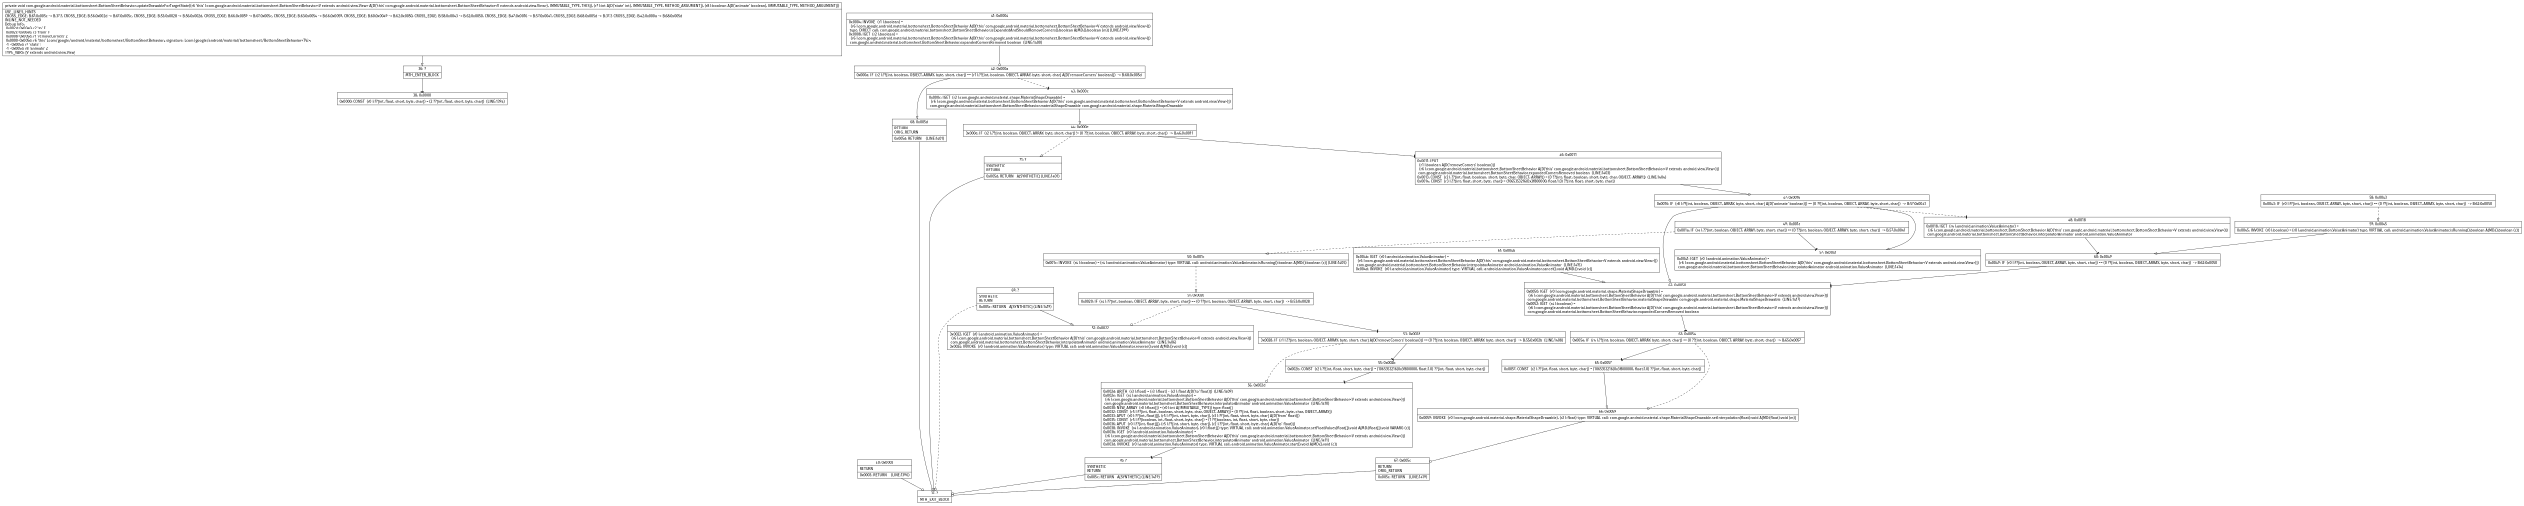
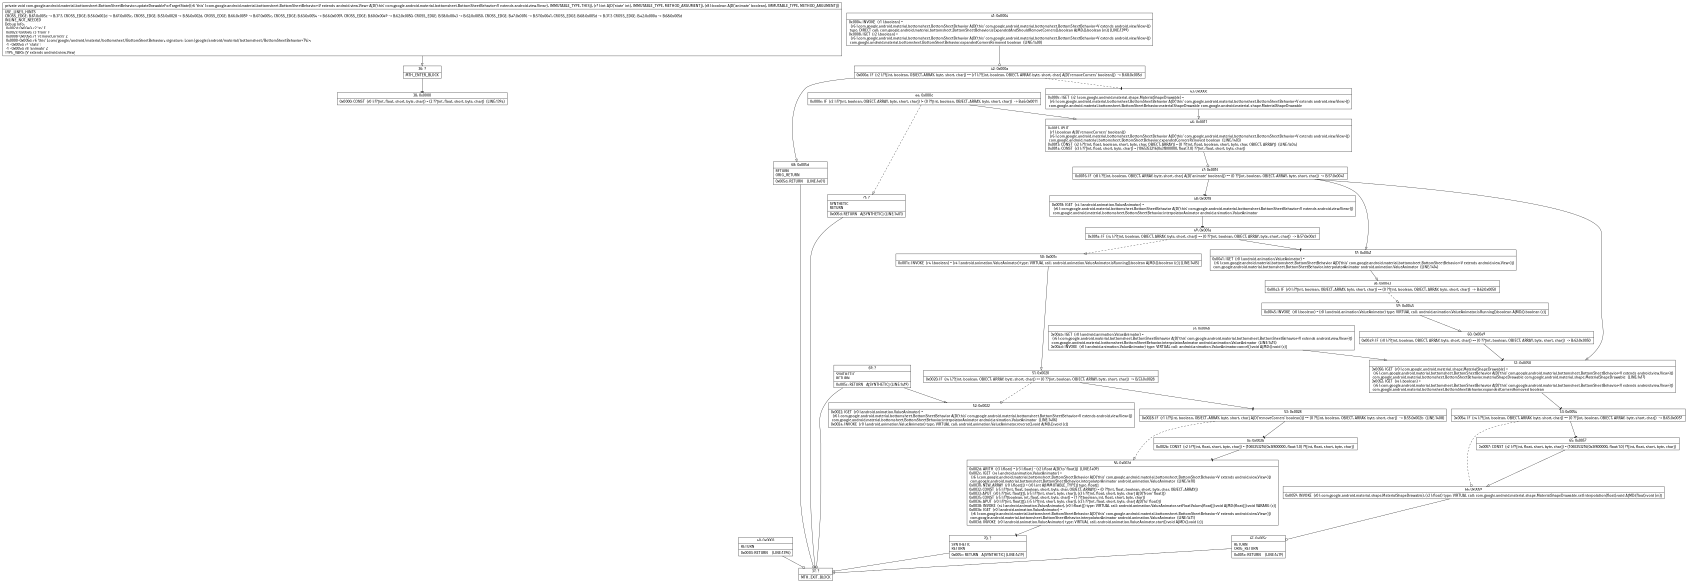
edge "43: 0x000c" -> "44: 0x000e": now "43: 0x000c" -> "46: 0x0011"
edge "44: 0x000e" -> "46: 0x0011": arrowhead tee -> onormal
edge "47: 0x0016" -> "48: 0x0018": style dashed -> solid
edge "48: 0x0018" -> "60: 0x0049": now "48: 0x0018" -> "49: 0x001a"
edge "57: 0x0041" -> "58: 0x0043": added
edge "50: 0x001c" -> "51: 0x0020": style dashed -> solid
edge "53: 0x0028" -> "56: 0x002d": arrowhead odot -> onormal
edge "69: ?" -> "37: ?": style dashed -> solid
